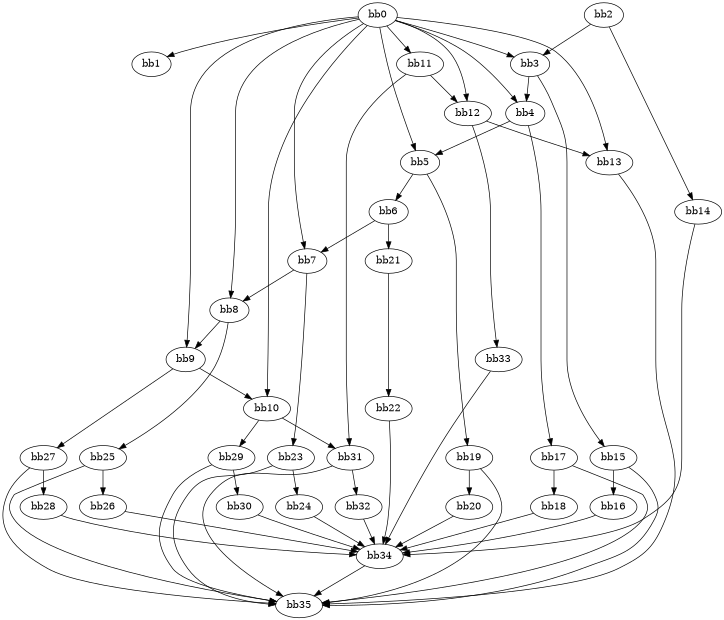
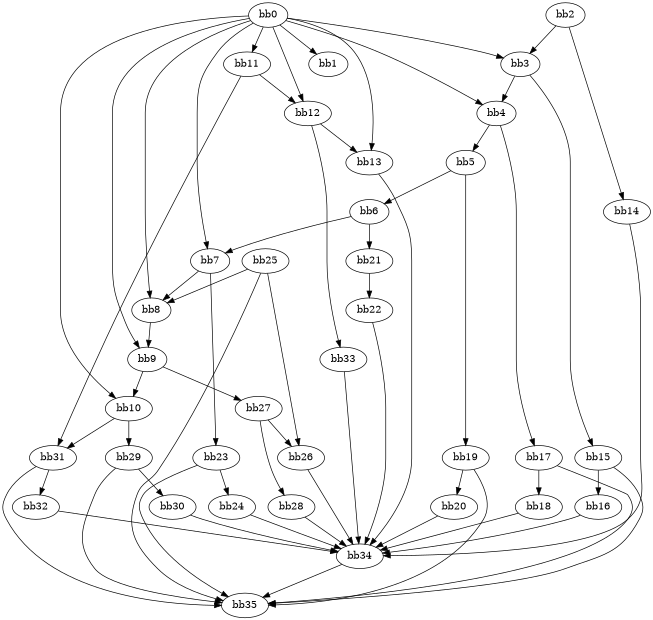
edge "bb0" -> "bb5": removed
edge "bb8" -> "bb25": reversed
edge "bb13" -> "bb35": now "bb13" -> "bb34"
edge "bb27" -> "bb35": now "bb27" -> "bb26"
